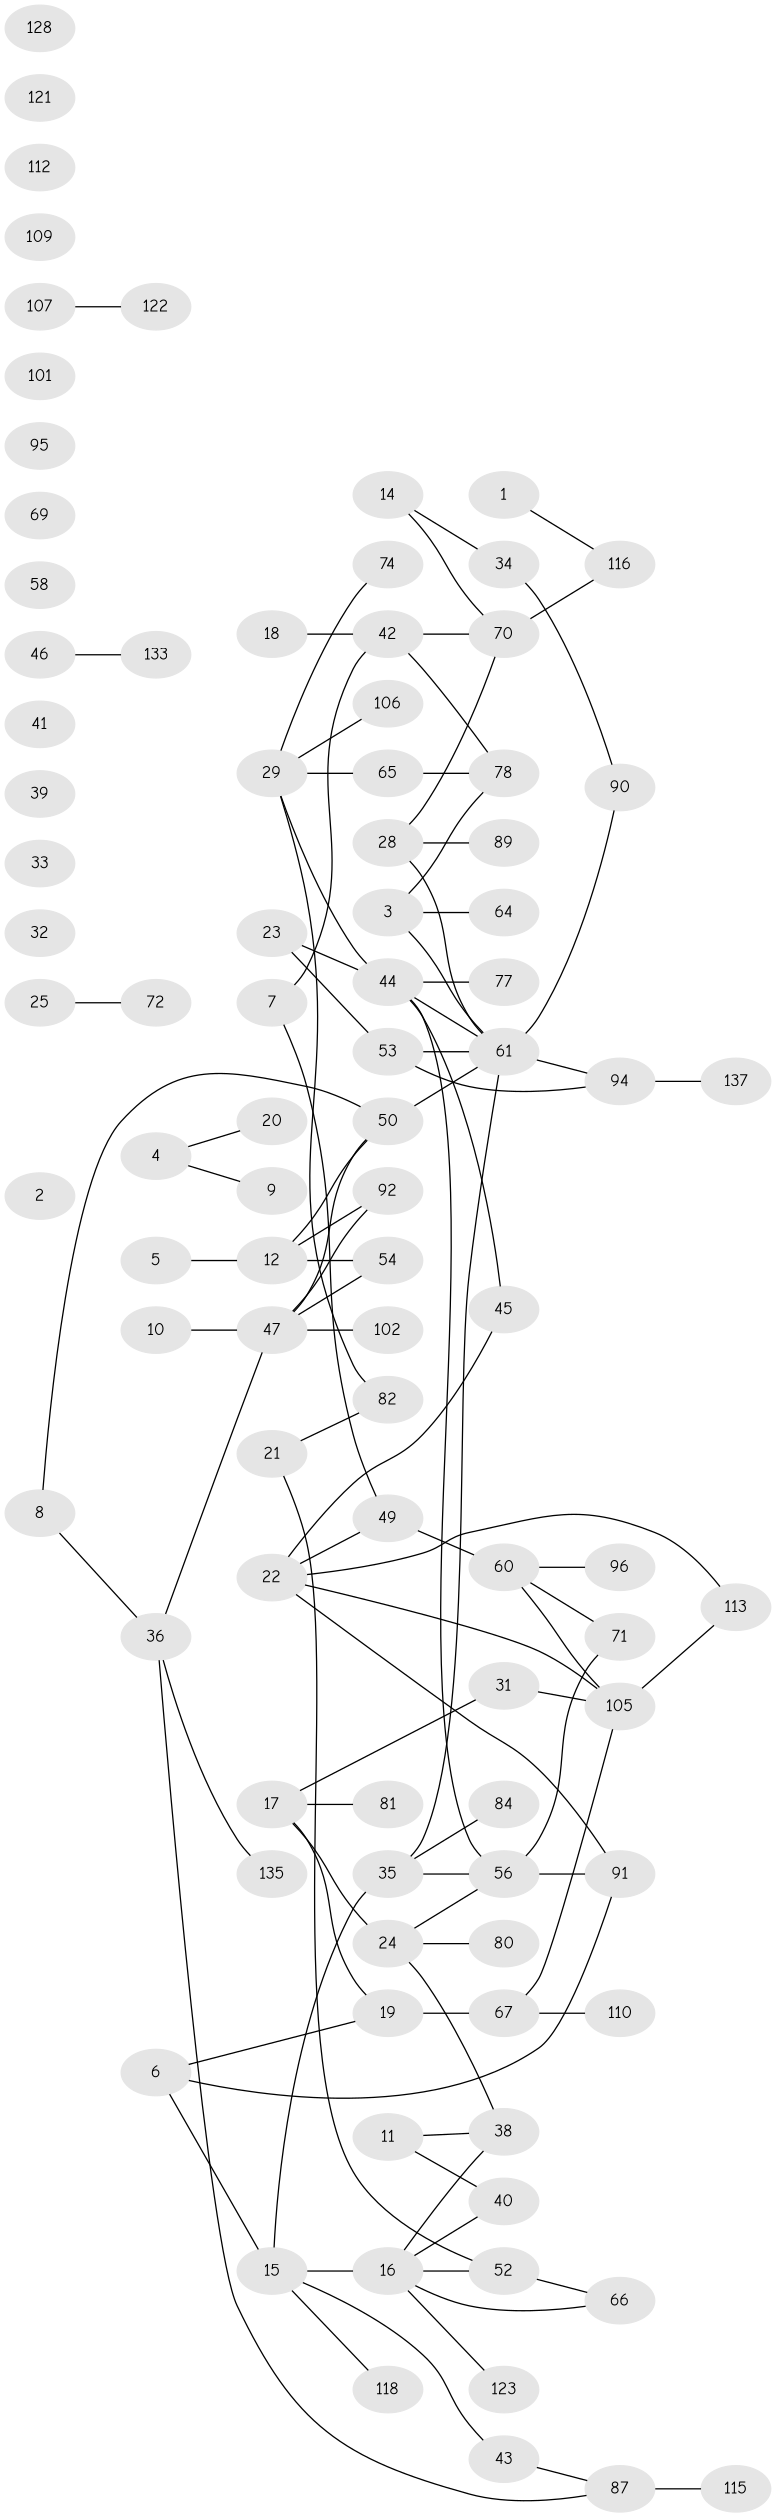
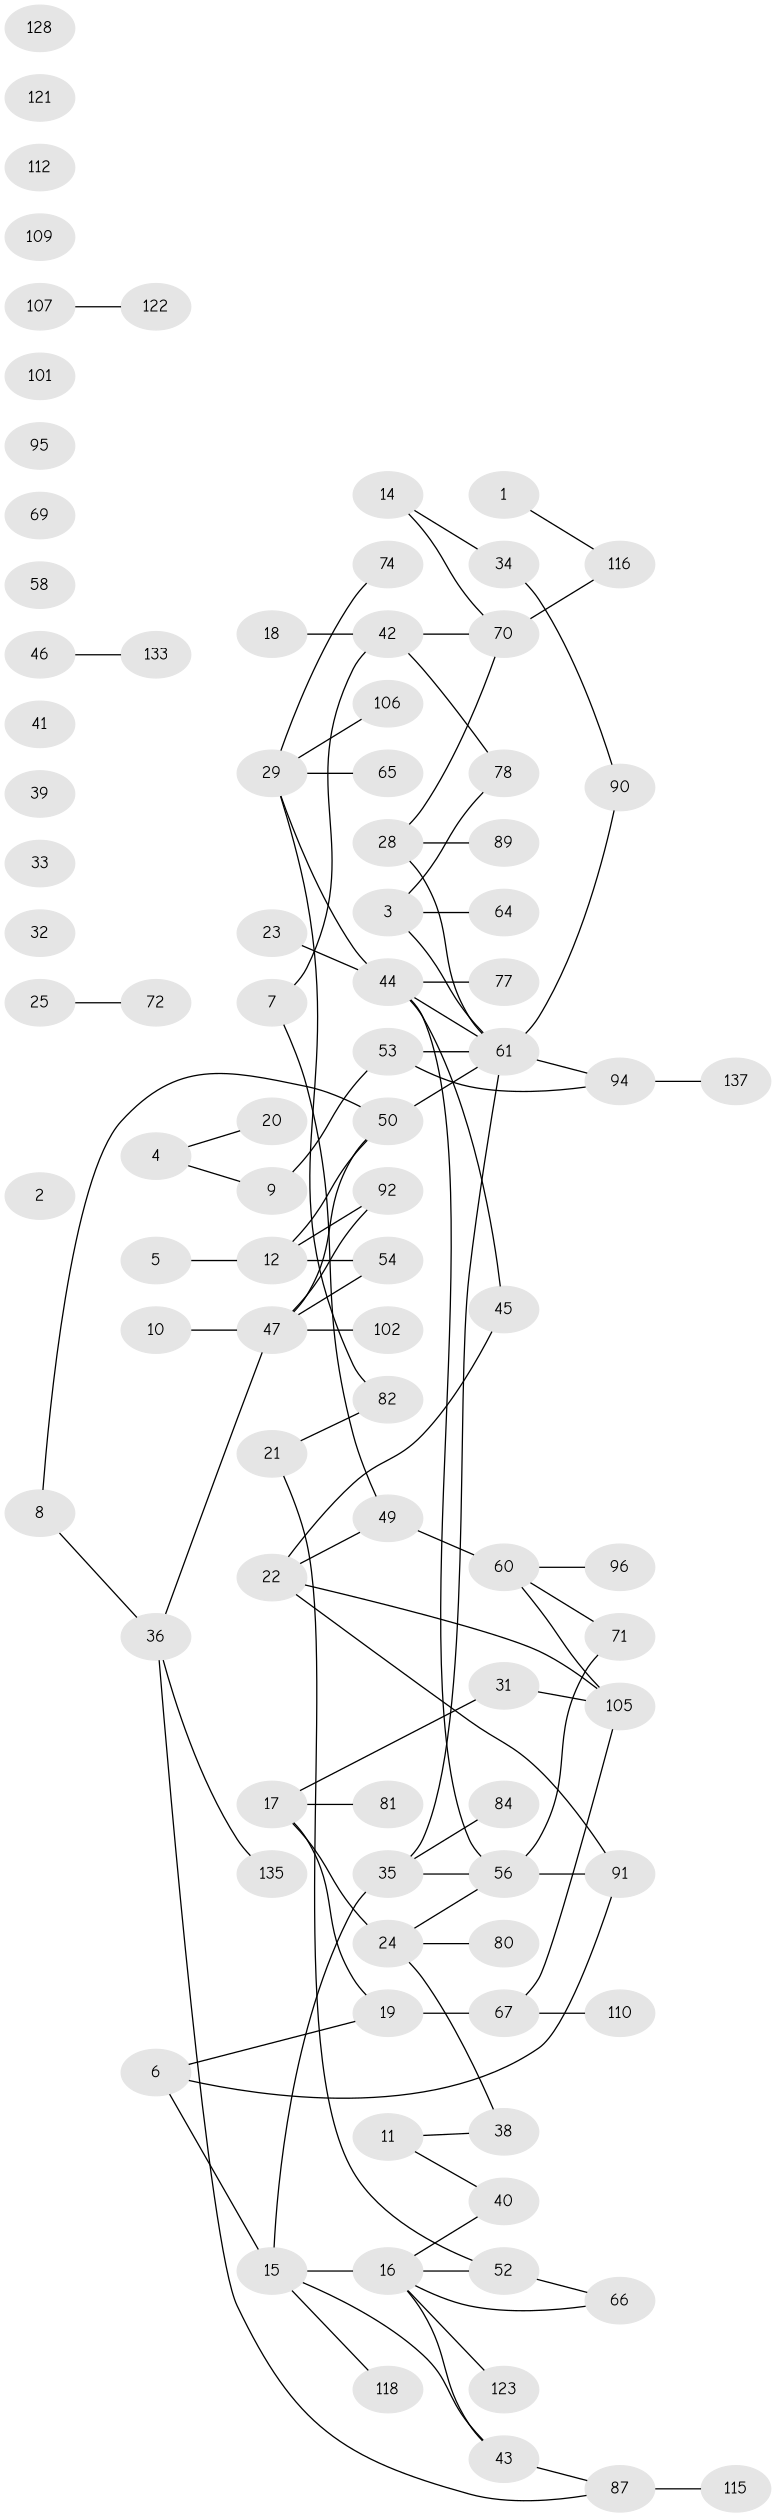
edge "65" -- "78": removed
edge "23" -- "53": now "9" -- "53"
node "113": removed
edge "38" -- "16": now "43" -- "16"
